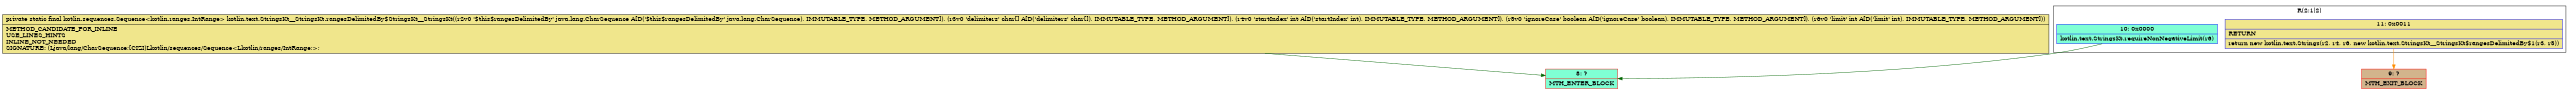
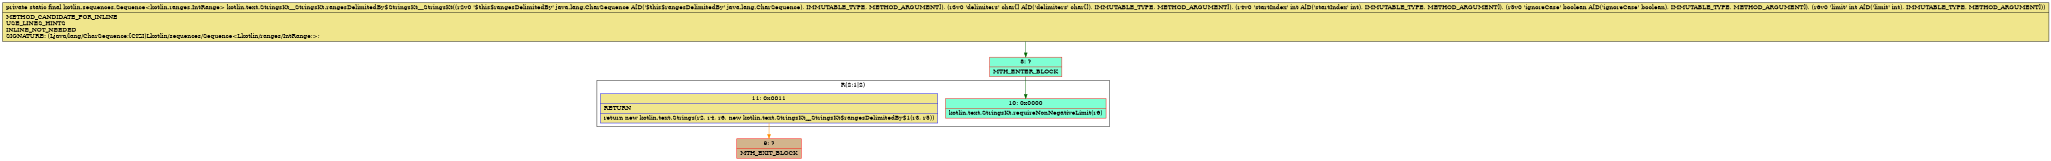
node "10: 0x0000": color blue -> red
edge "10: 0x0000" -> "8: ?": reversed
